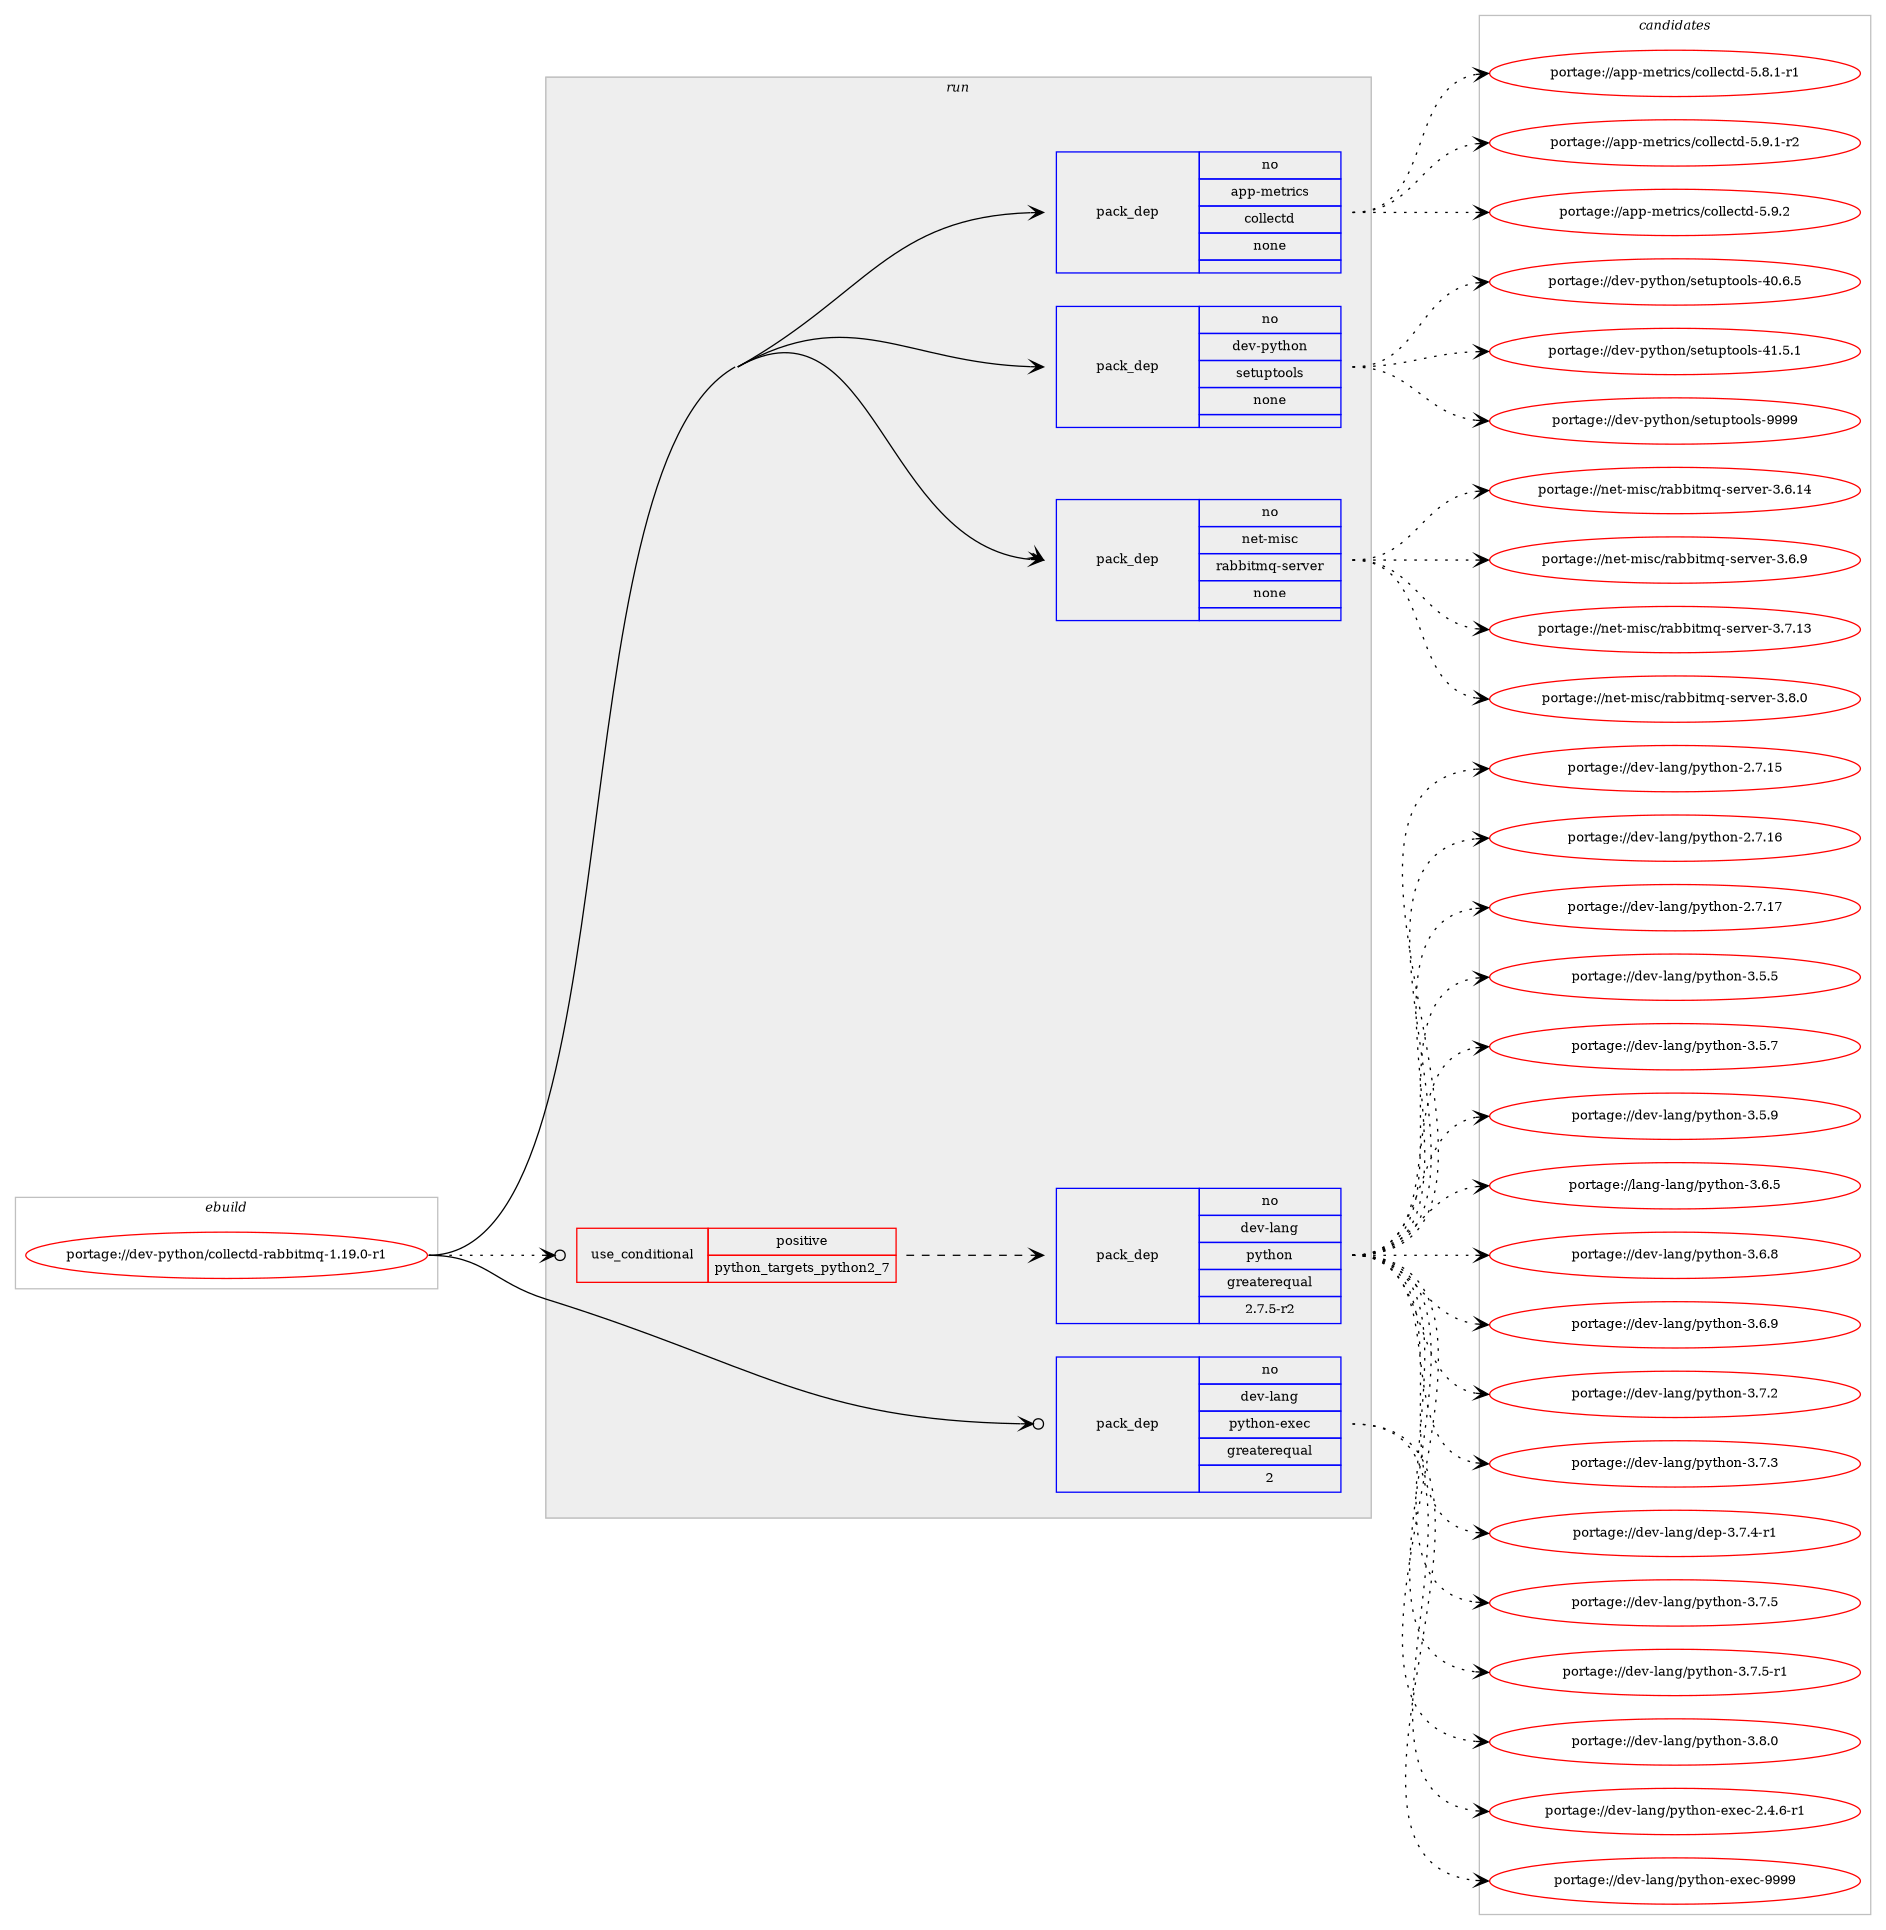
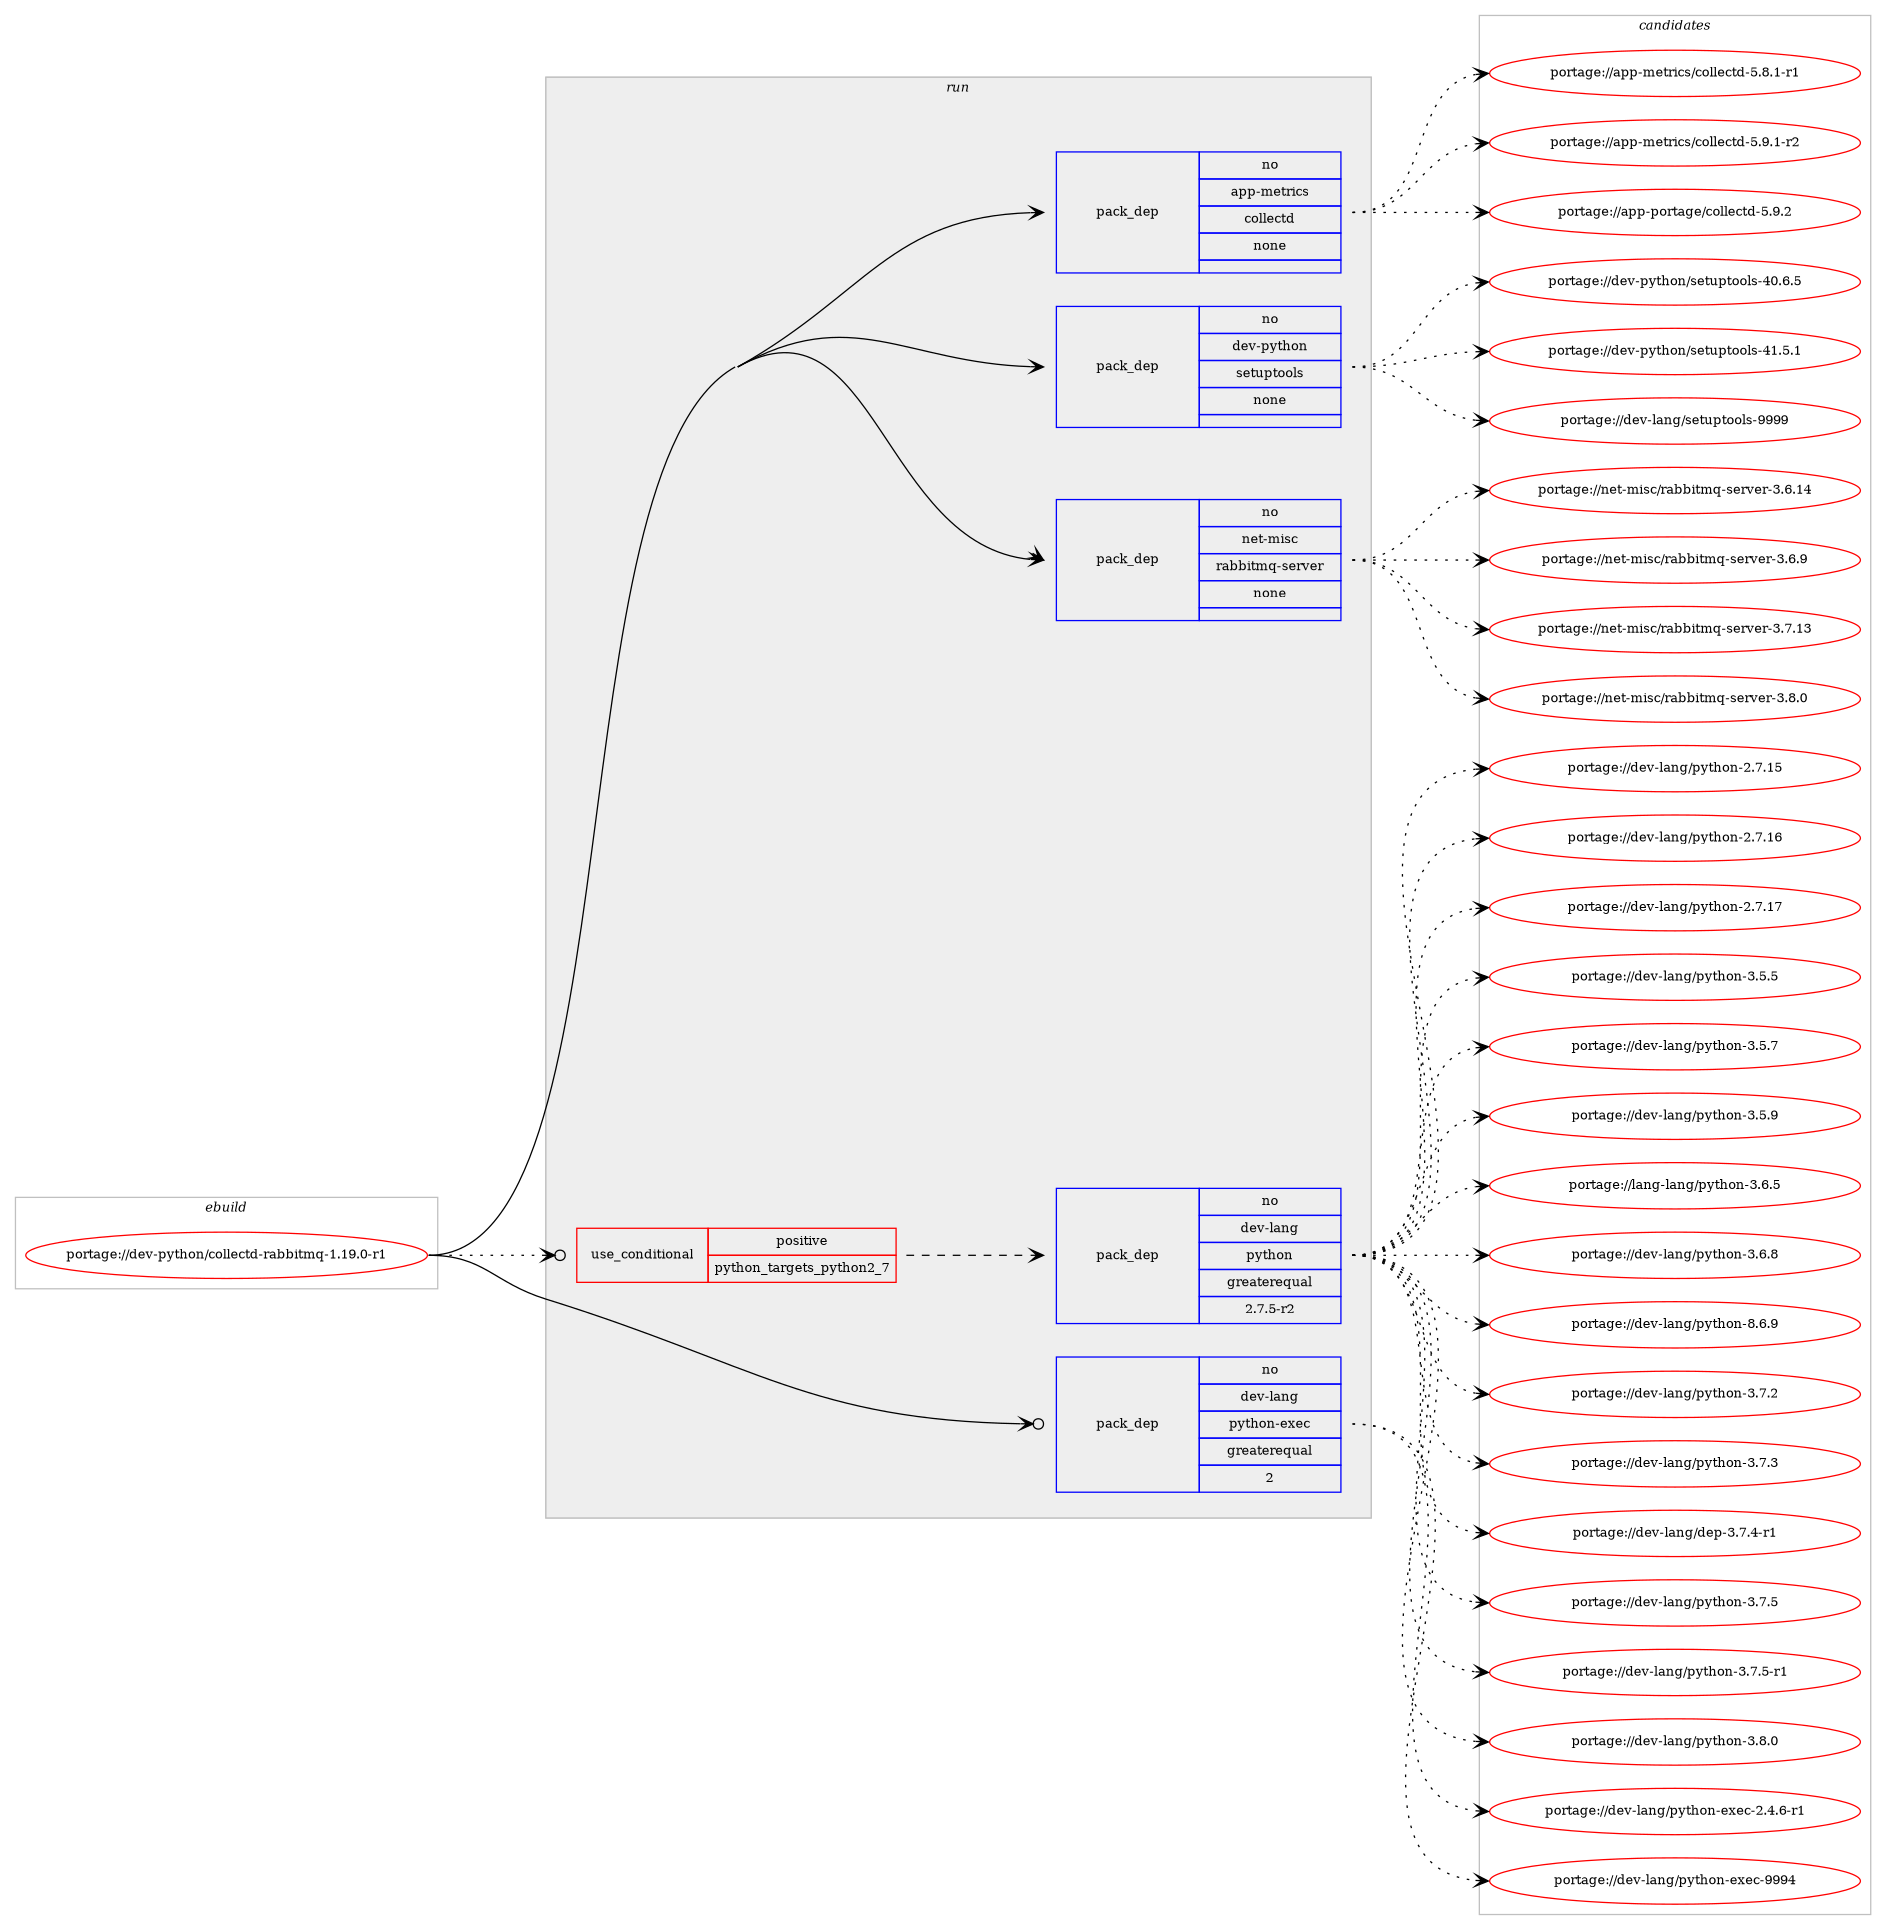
node "portage://app-metrics/collectd-5.9.2": label "portage://app-metrics/collectd-5.9.2" -> "portage://app-portage/collectd-5.9.2"
node "portage://dev-python/setuptools-9999": label "portage://dev-python/setuptools-9999" -> "portage://dev-lang/setuptools-9999"
node "portage://dev-lang/python-3.6.9": label "portage://dev-lang/python-3.6.9" -> "portage://dev-lang/python-8.6.9"
node "portage://dev-lang/python-exec-9999": label "portage://dev-lang/python-exec-9999" -> "portage://dev-lang/python-exec-9994"
